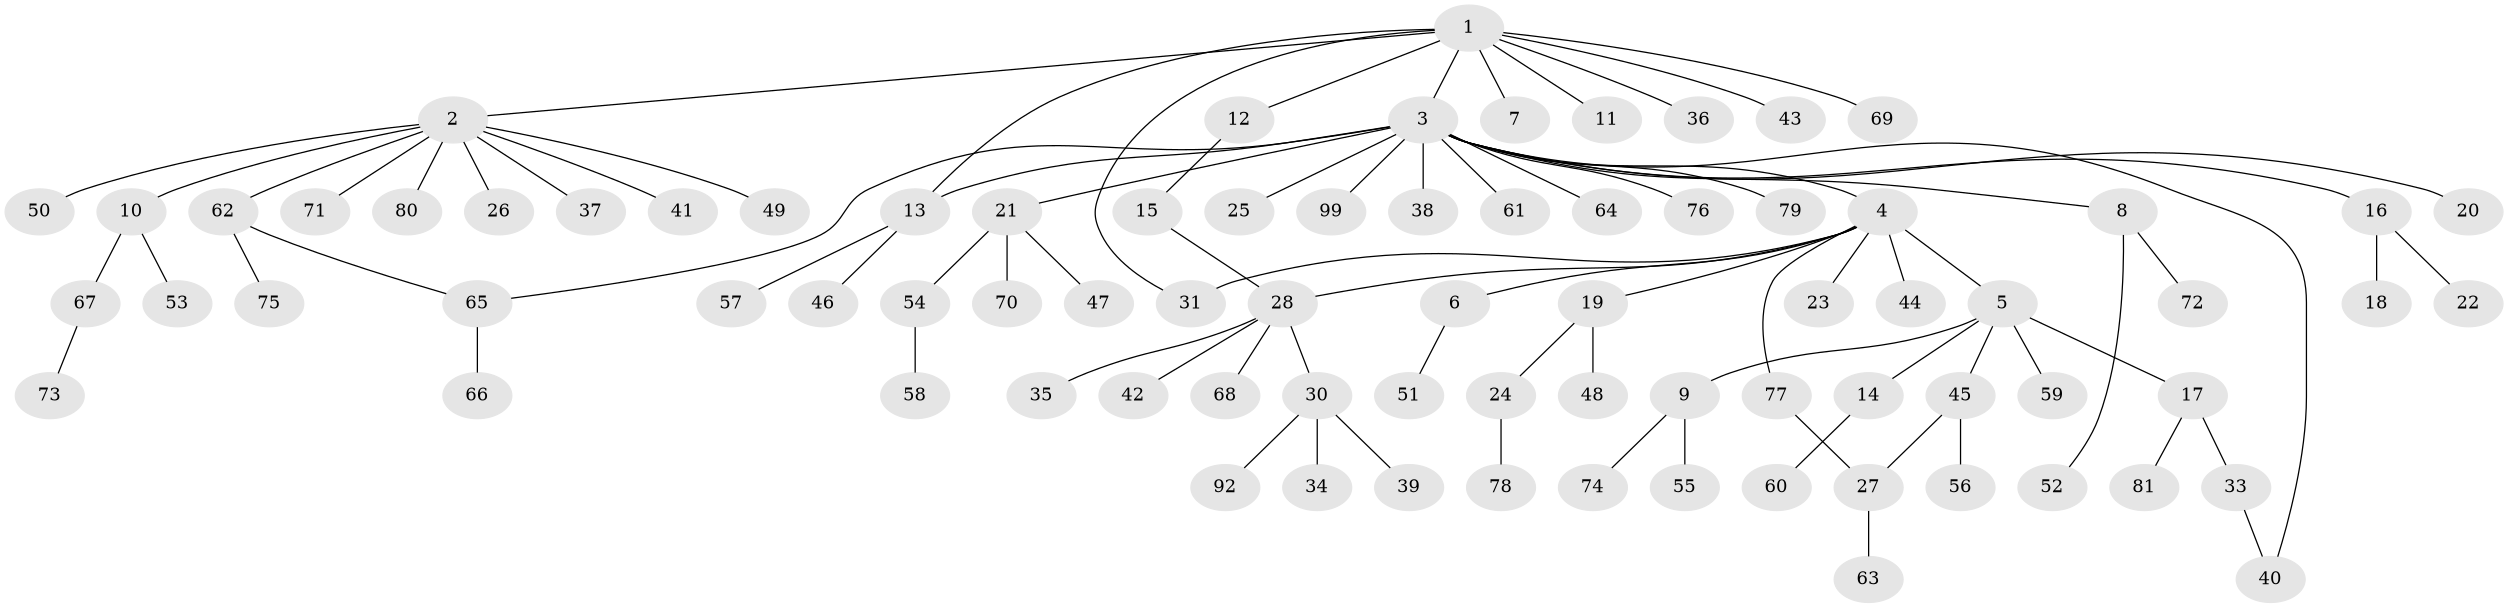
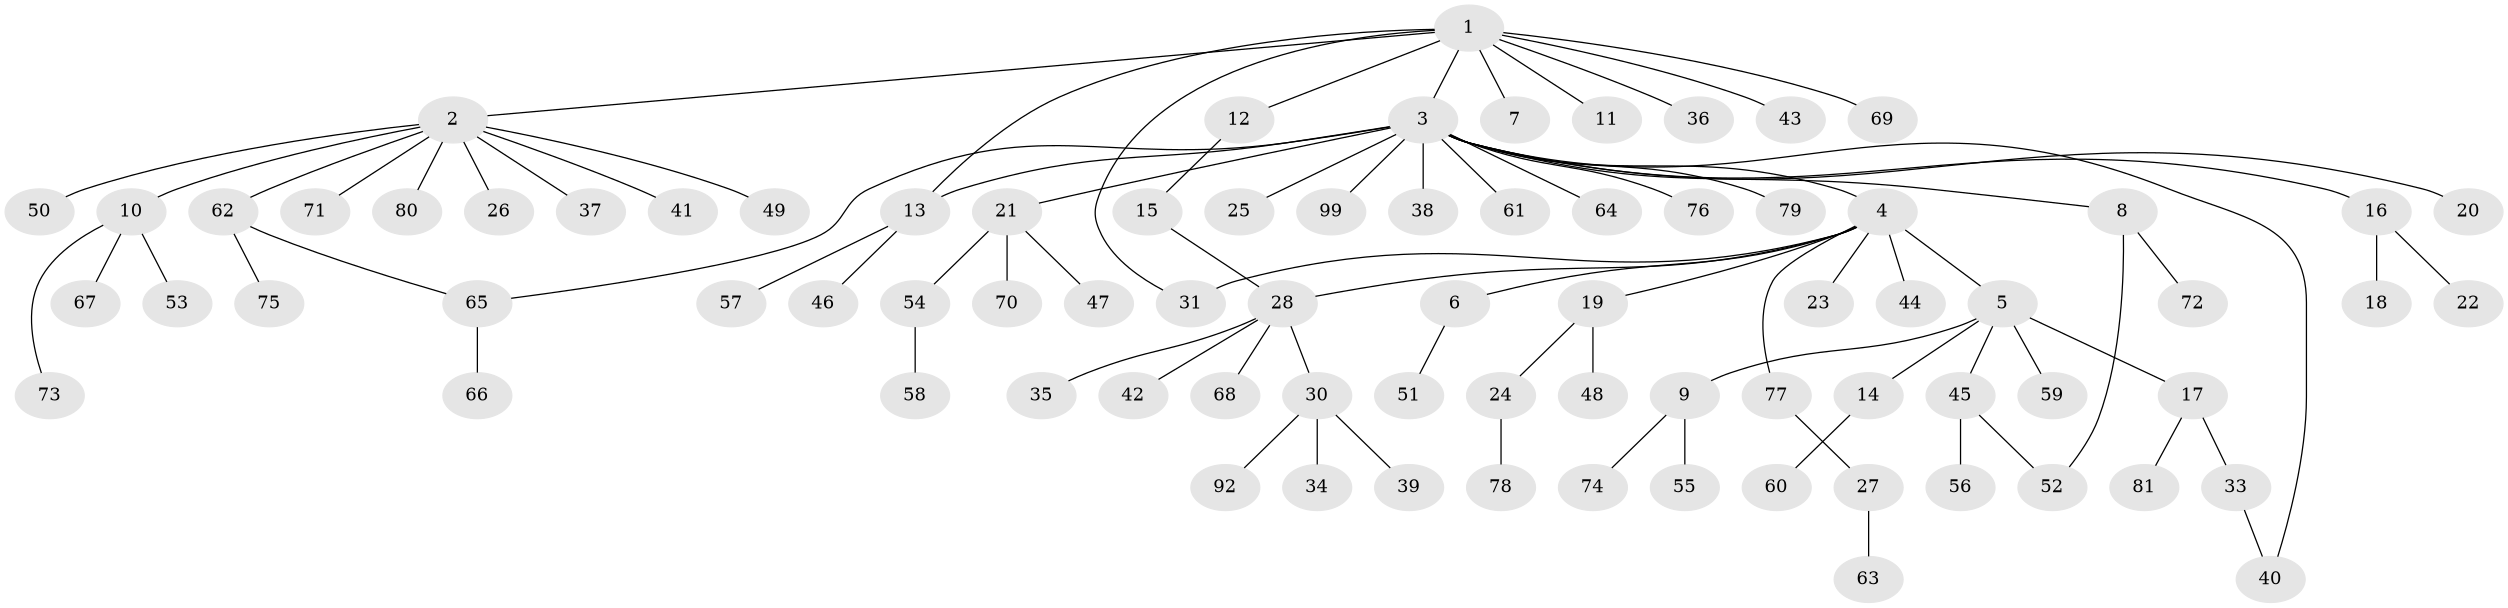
edge "67" -- "73": now "10" -- "73"
edge "45" -- "27": now "45" -- "52"
